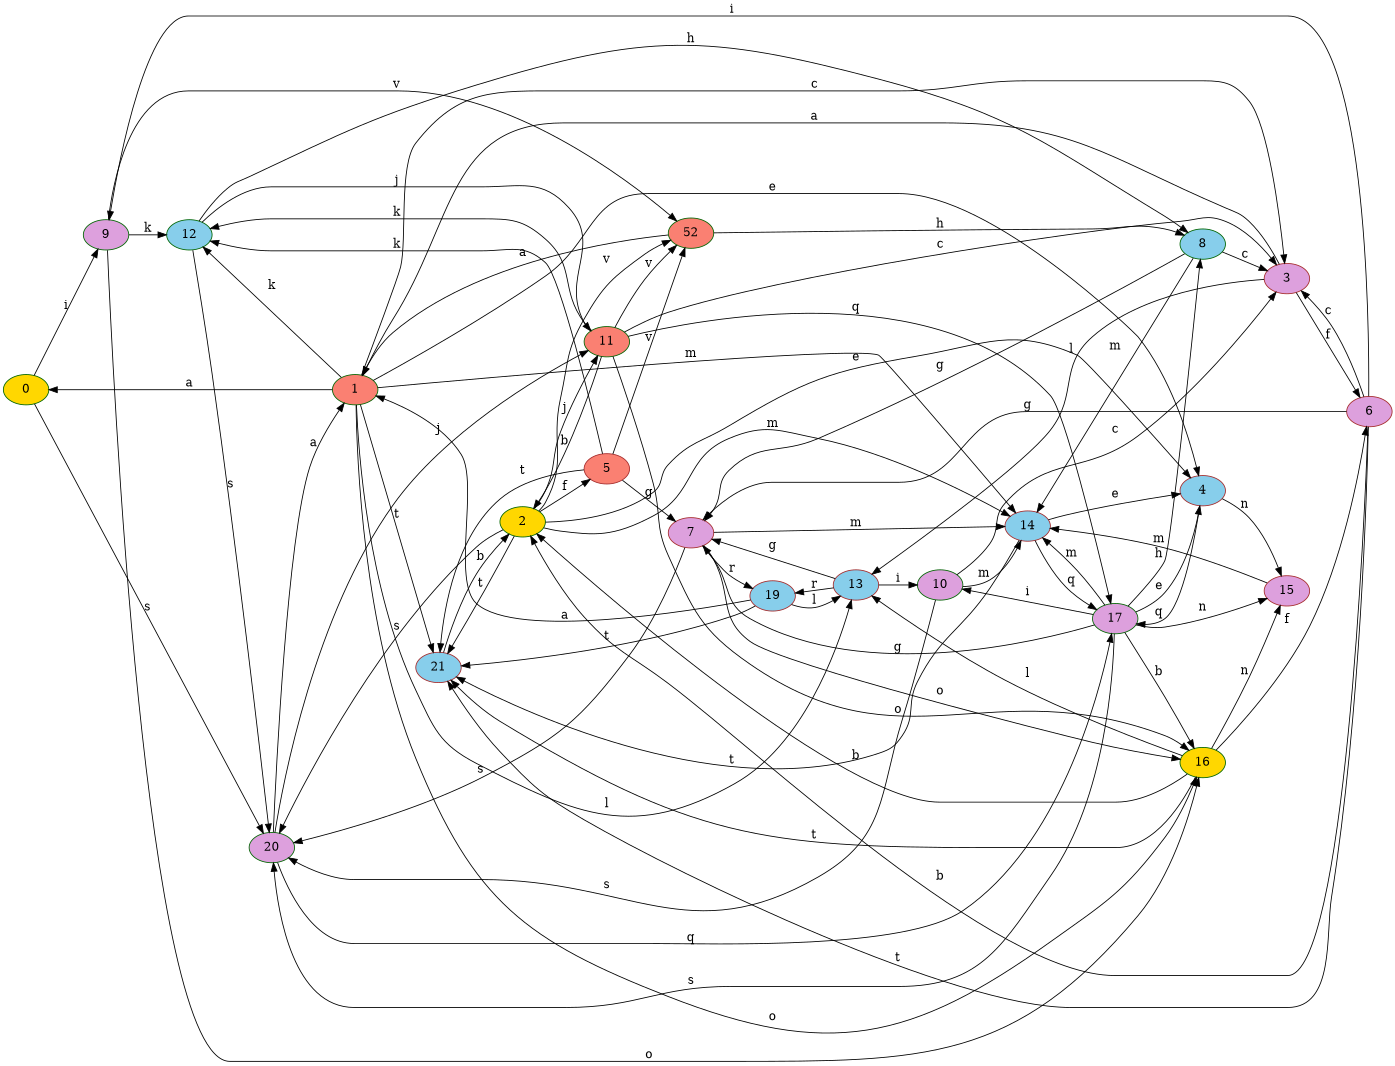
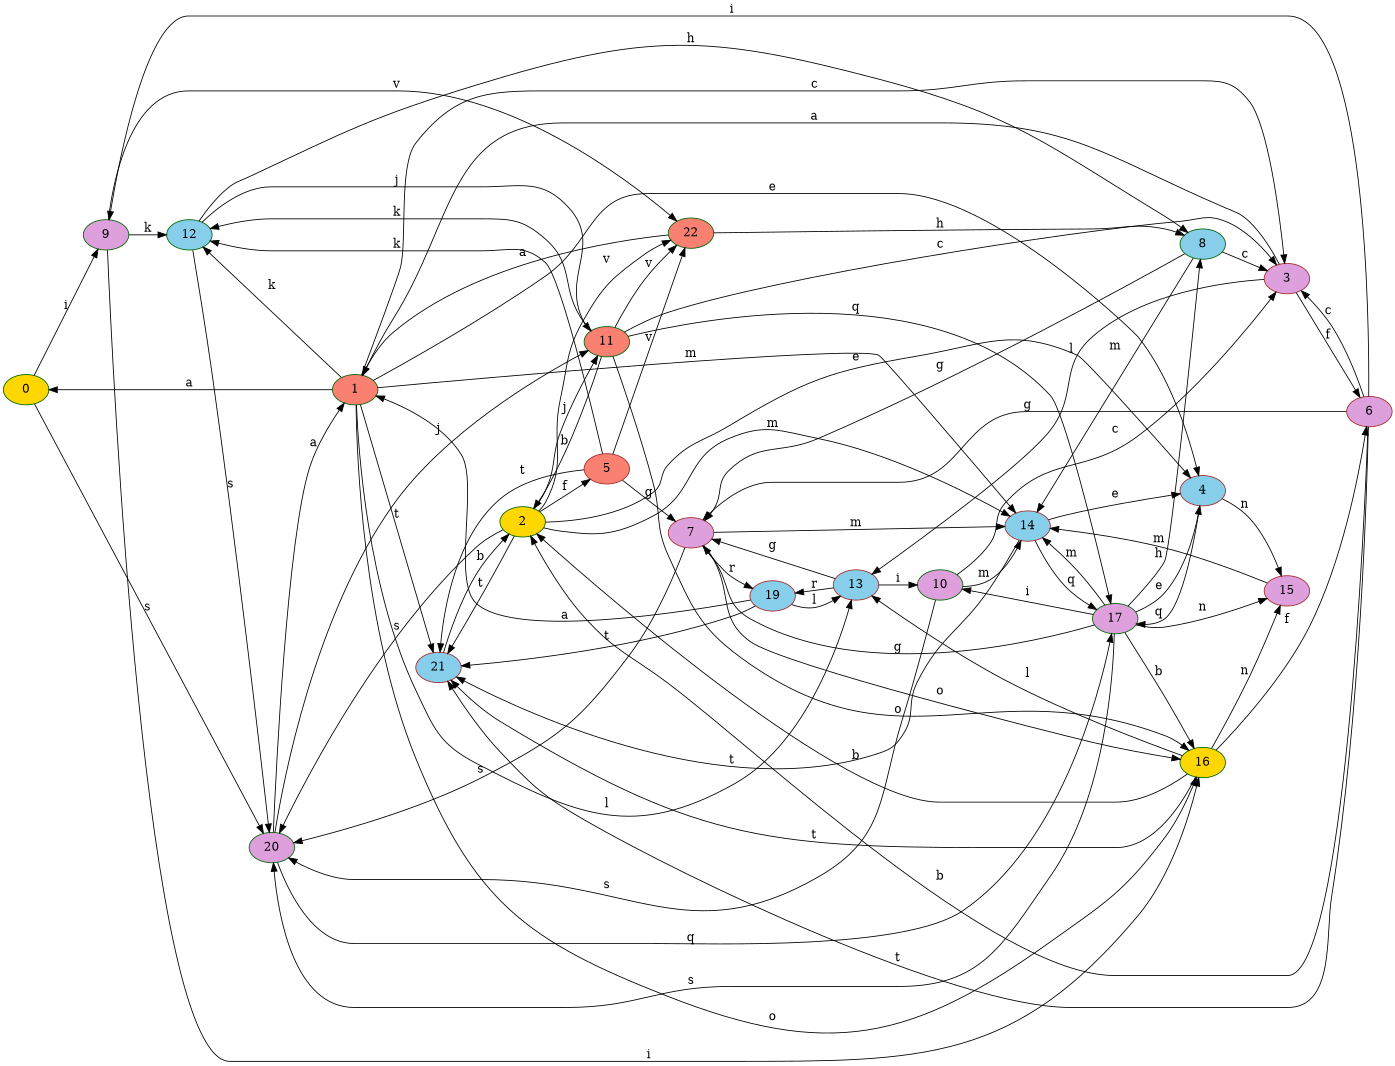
node "52": label "52" -> "22"
edge "9" -> "16": label "o" -> "i"
